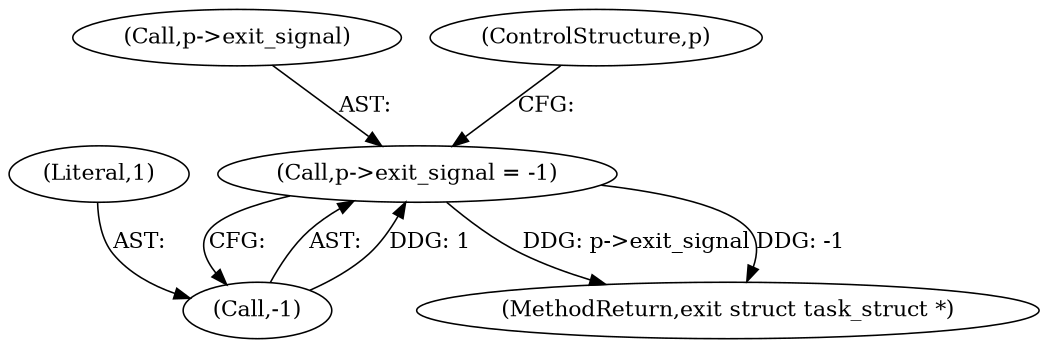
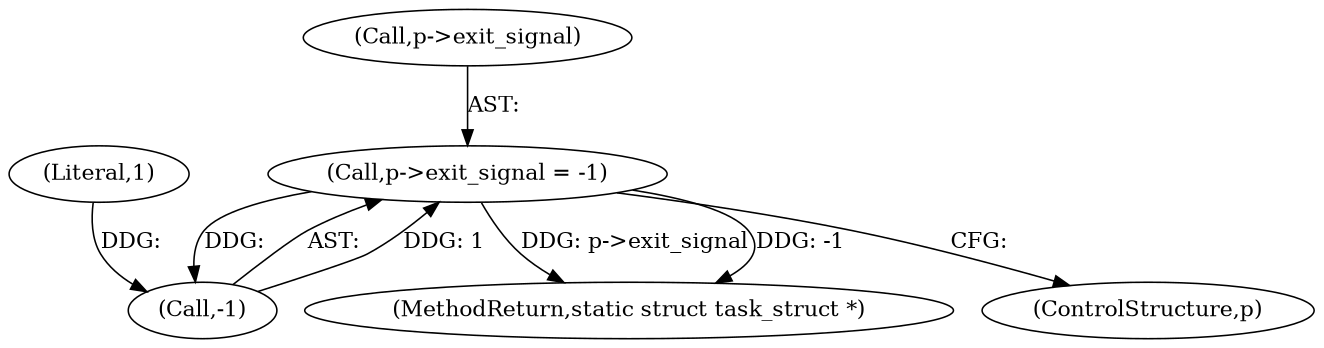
edge "(ControlStructure,p)" -> "(Call,p->exit_signal = -1)": reversed
edge "(Literal,1)" -> "(Call,-1)": label "AST: " -> "DDG: "
edge "(Call,p->exit_signal = -1)" -> "(Call,-1)": label "CFG: " -> "DDG: "
node "(MethodReturn,exit struct task_struct *)": label "(MethodReturn,exit struct task_struct *)" -> "(MethodReturn,static struct task_struct *)"
